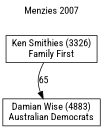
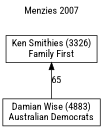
edge "Ken Smithies (3326) Family First" -> "Damian Wise (4883) Australian Democrats": reversed
